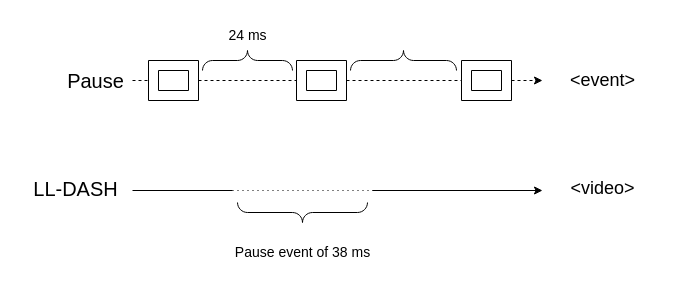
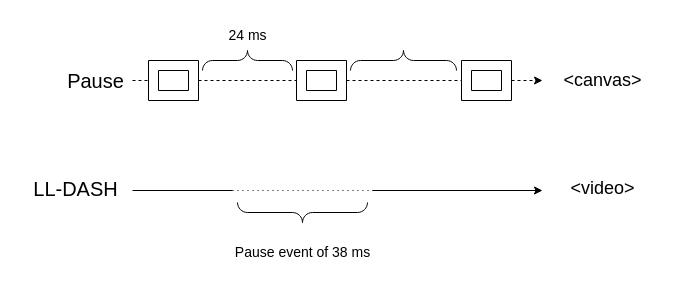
node "<event>": label "<event>" -> "<canvas>"
